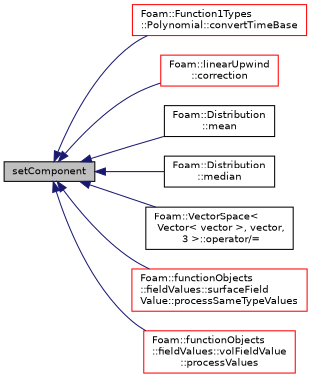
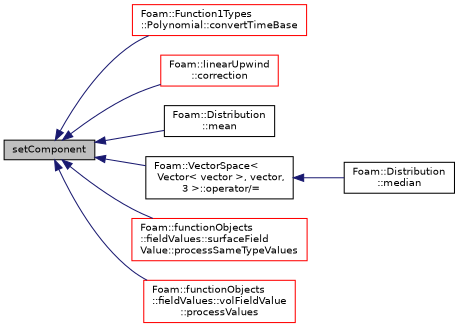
edge "Foam::Distribution ::median" -> "setComponent": now "Foam::Distribution ::median" -> "Foam::VectorSpace< Vector< vector >, vector, 3 >::operator/="
